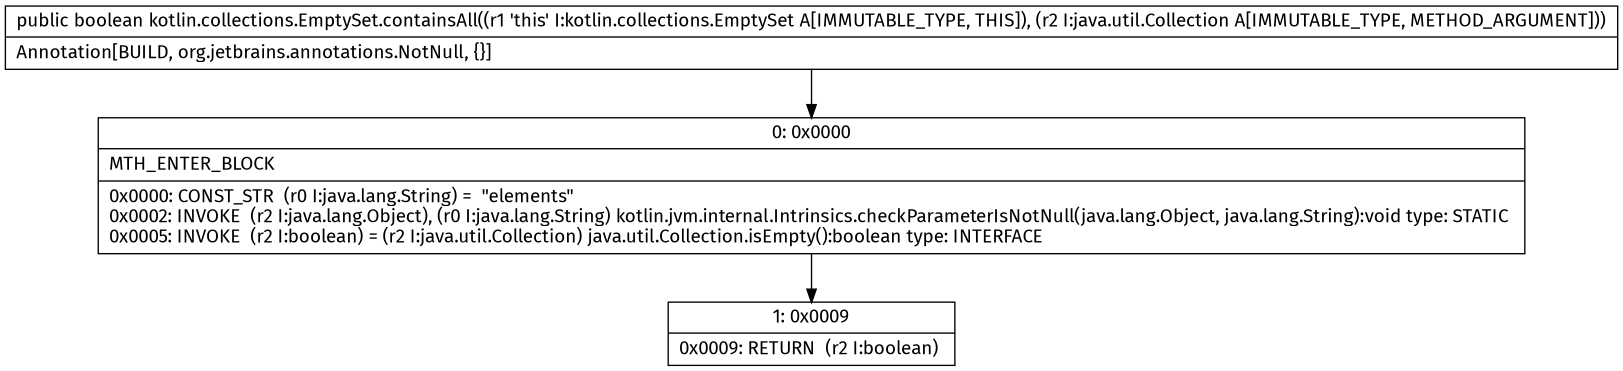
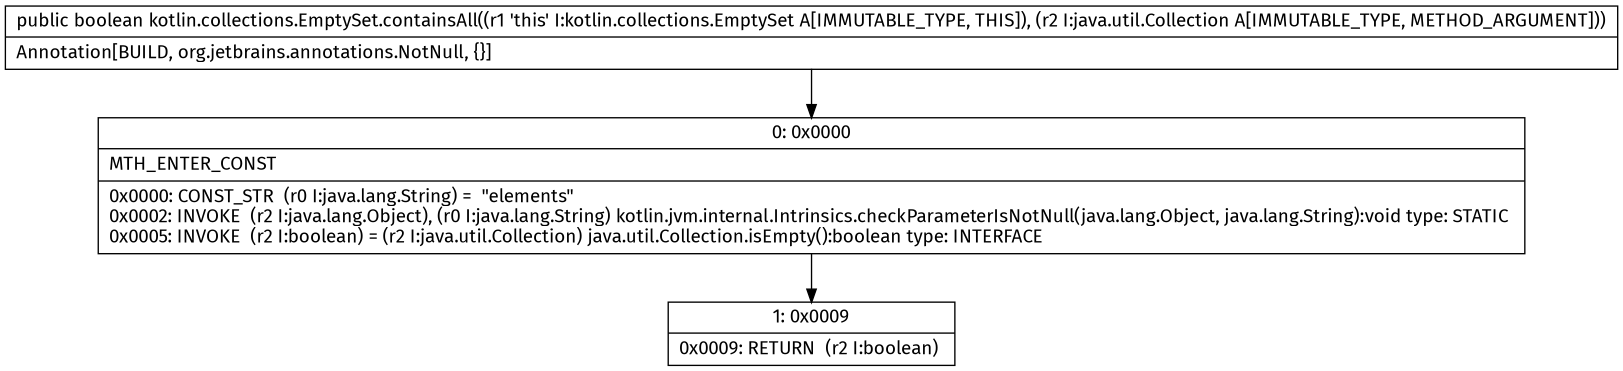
node "0: 0x0000": text "MTH_ENTER_BLOCK" -> "MTH_ENTER_CONST"
